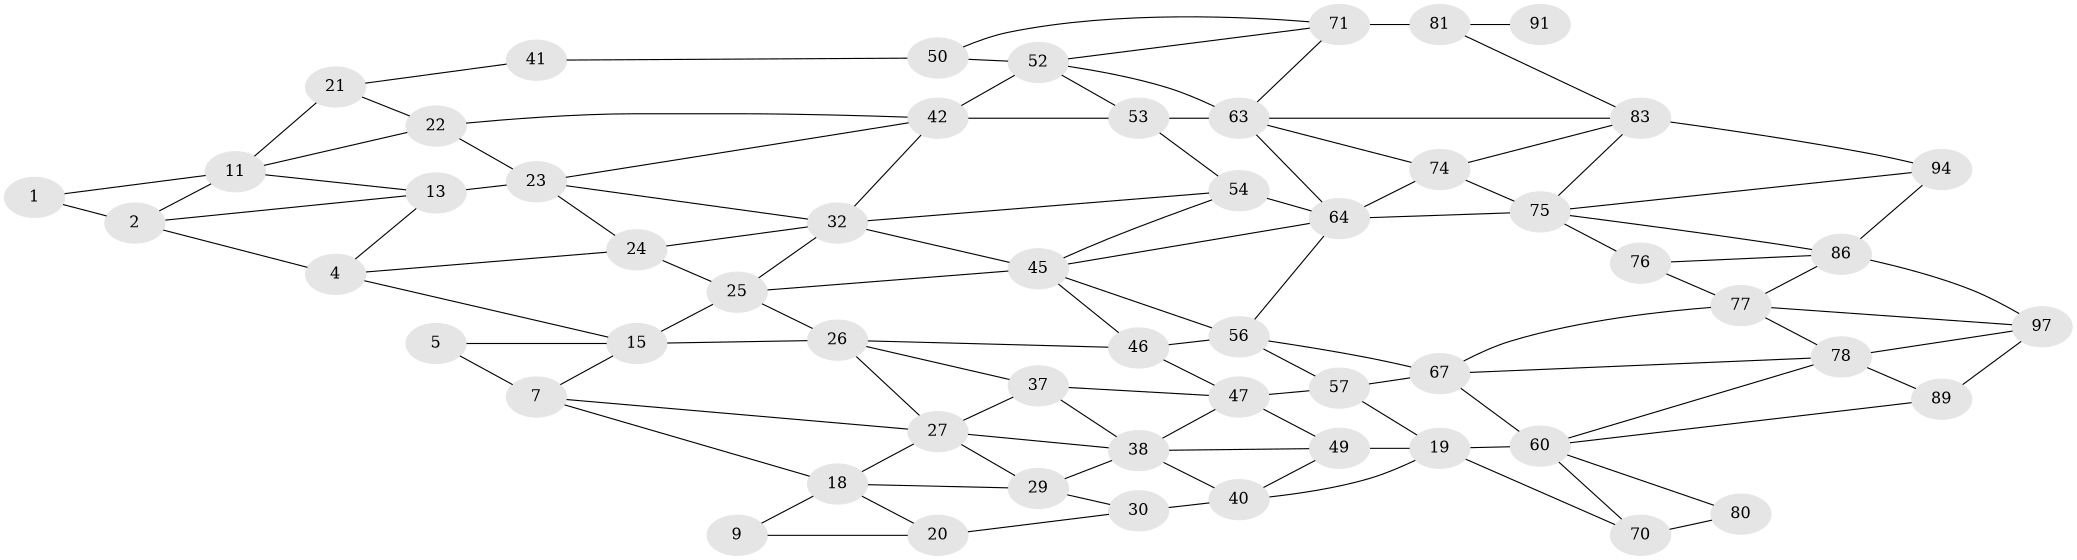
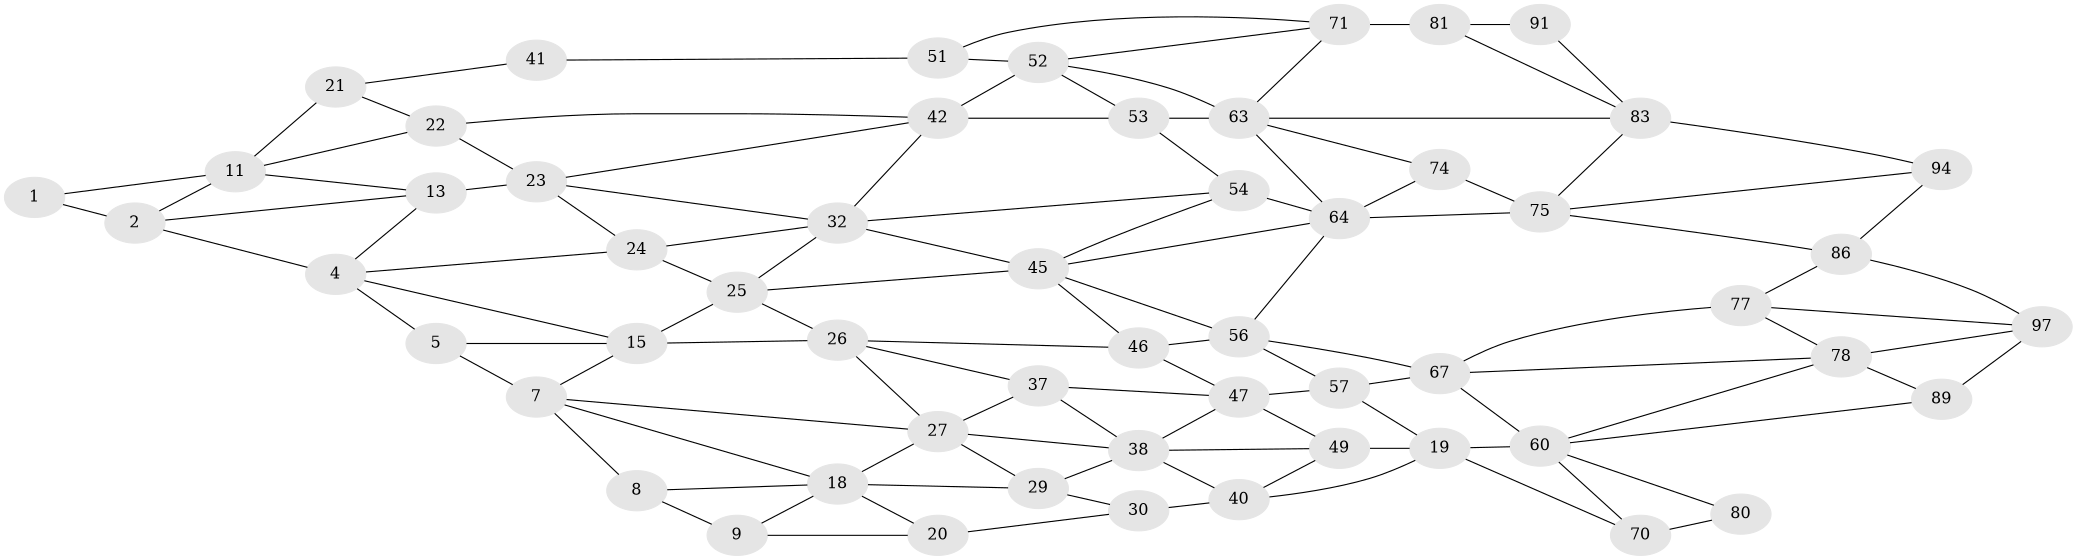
node "50": label "50" -> "51"
edge "83" -- "74": now "83" -- "91"
node "76": removed
edge "4" -- "5": added
node "8": added
